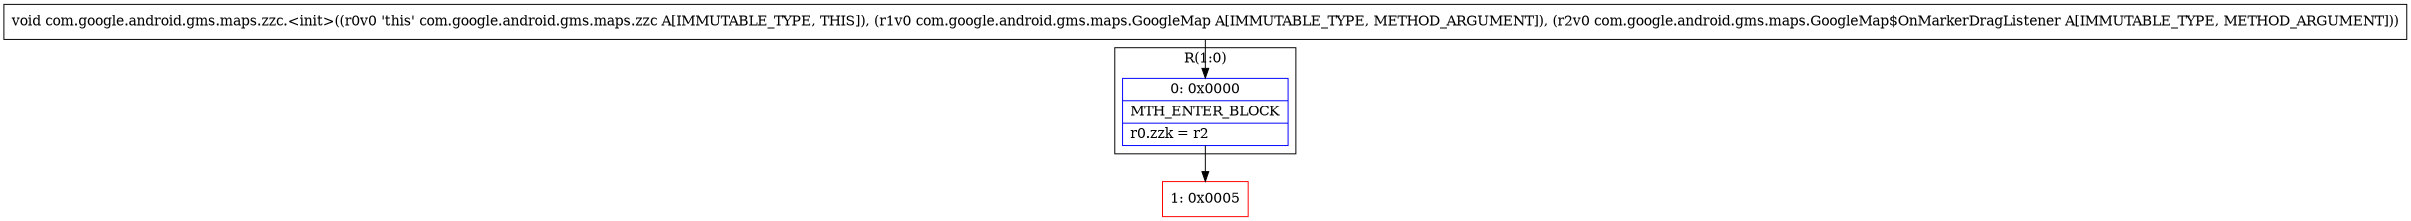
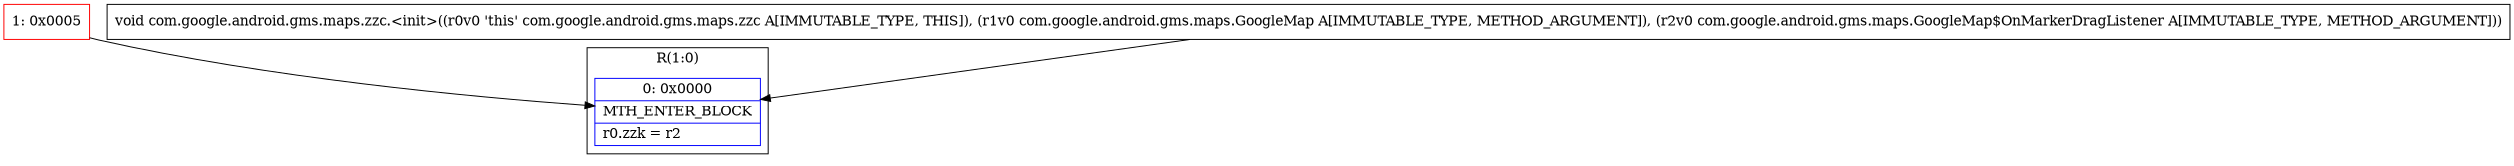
edge "0: 0x0000" -> "1: 0x0005": reversed
